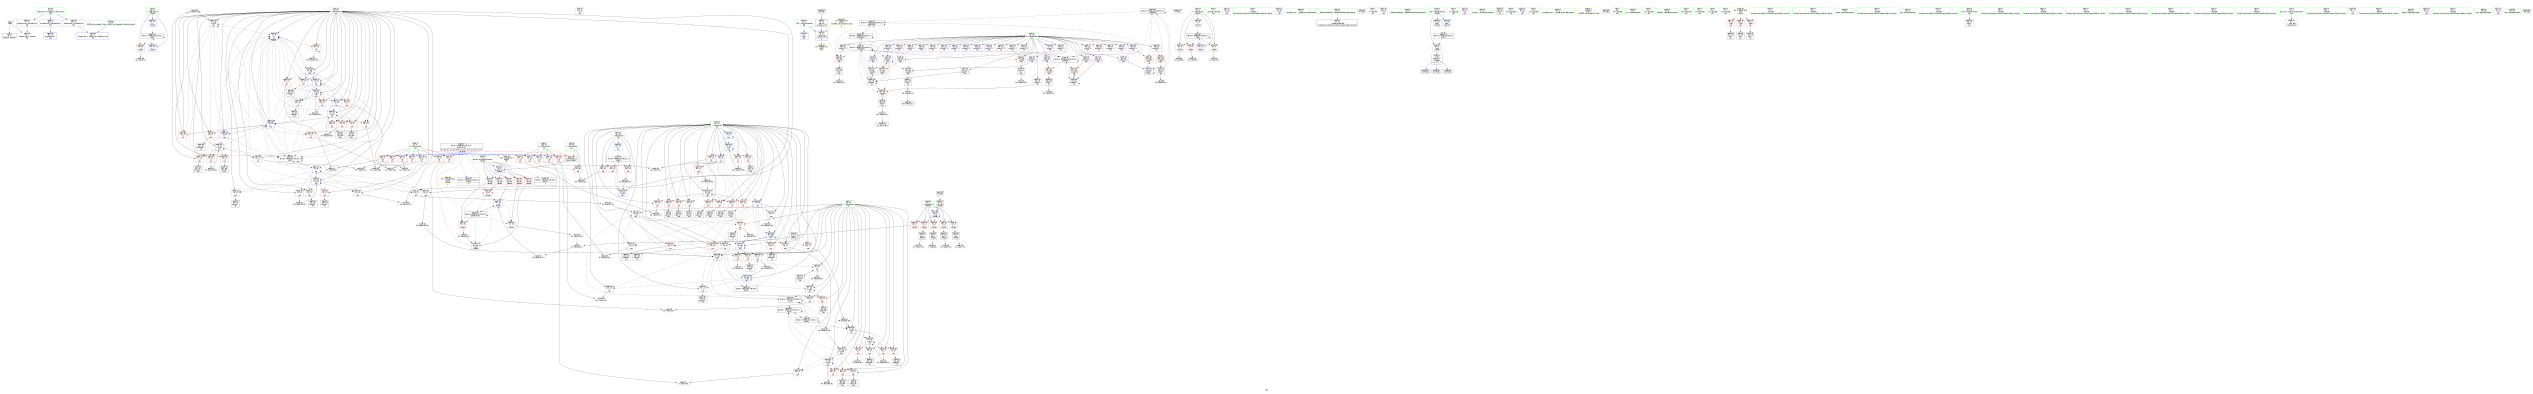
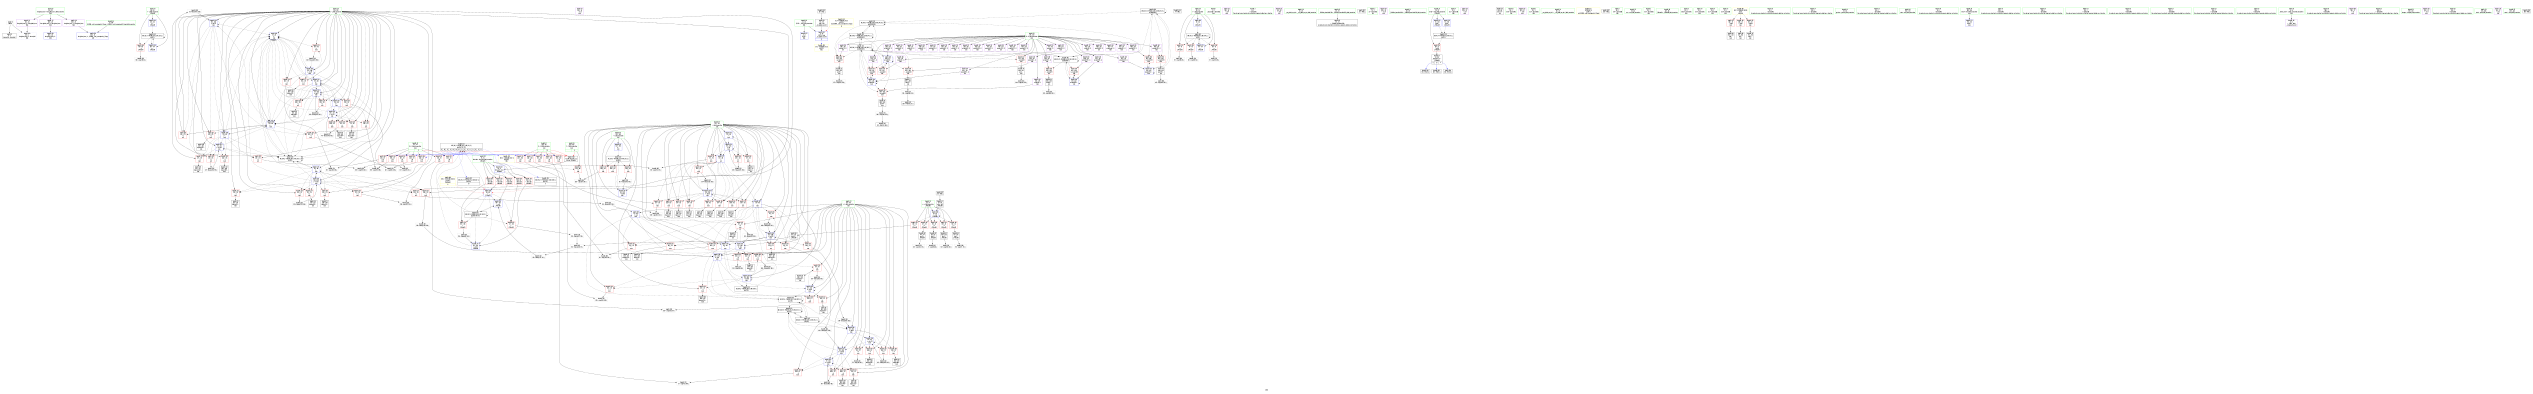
node "NodeID: 32": removed
